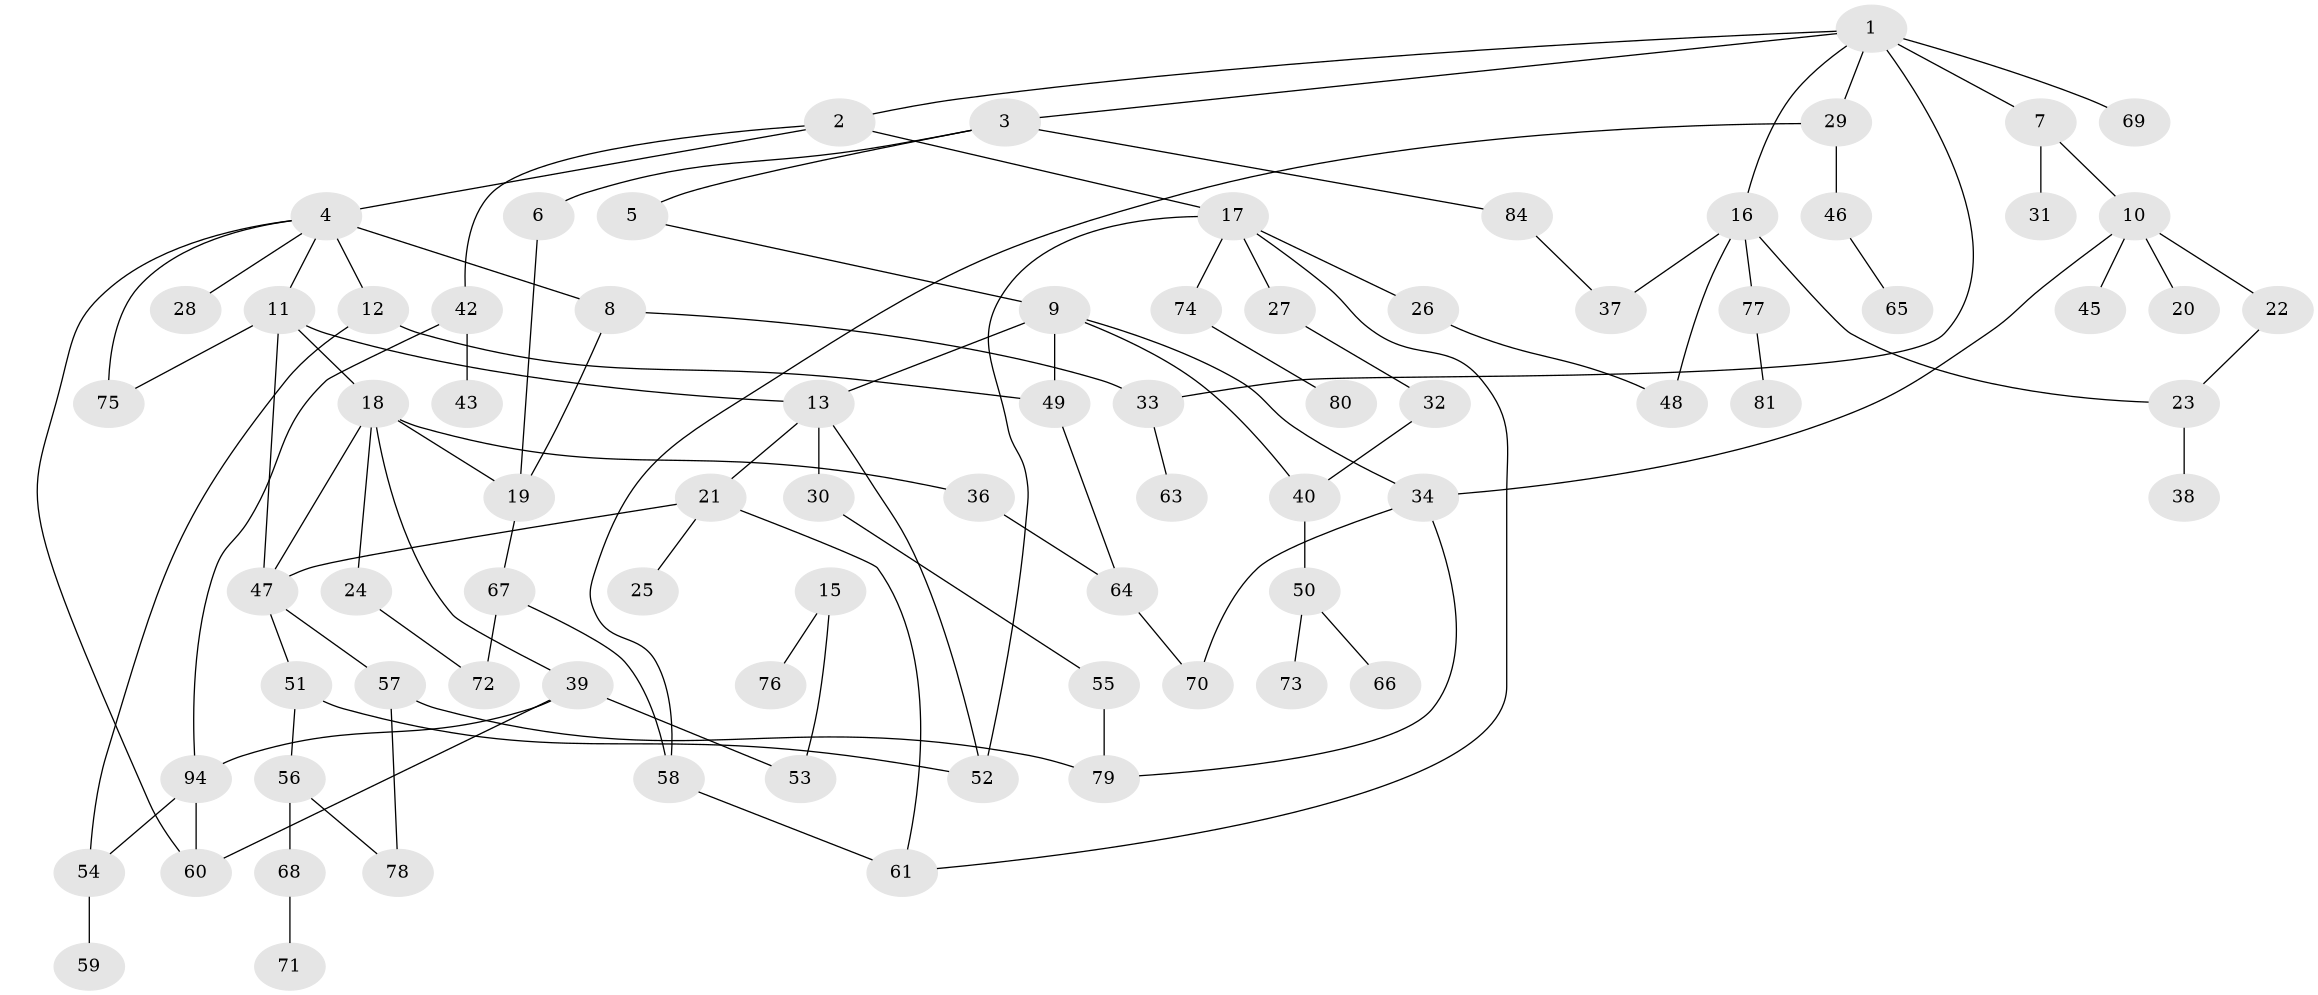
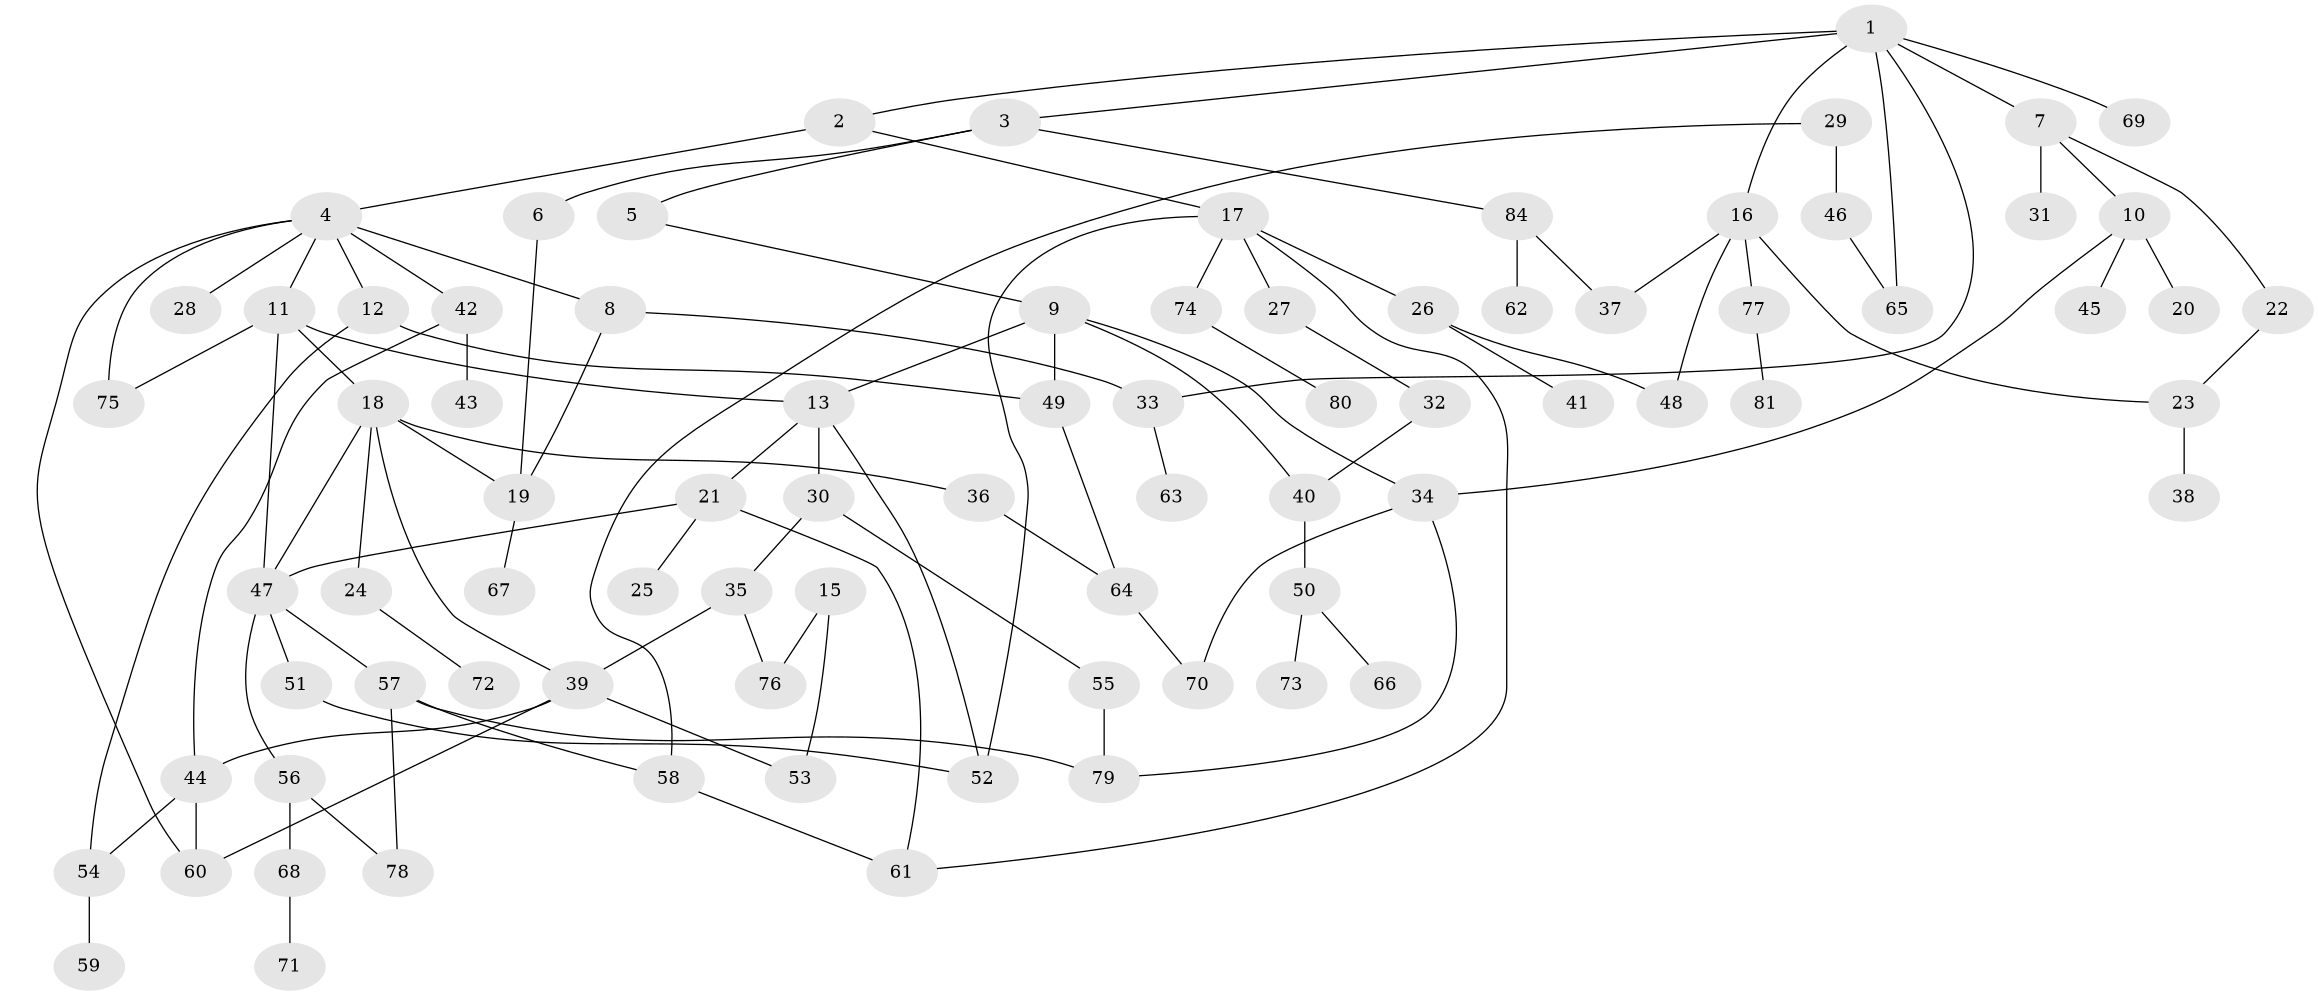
edge "1" -- "29": now "1" -- "65"
edge "2" -- "42": now "4" -- "42"
edge "10" -- "22": now "7" -- "22"
node "62": added
node "41": added
node "35": added
edge "67" -- "72": removed
edge "67" -- "58": now "57" -- "58"
edge "51" -- "56": now "47" -- "56"
node "94": label "94" -> "44"
